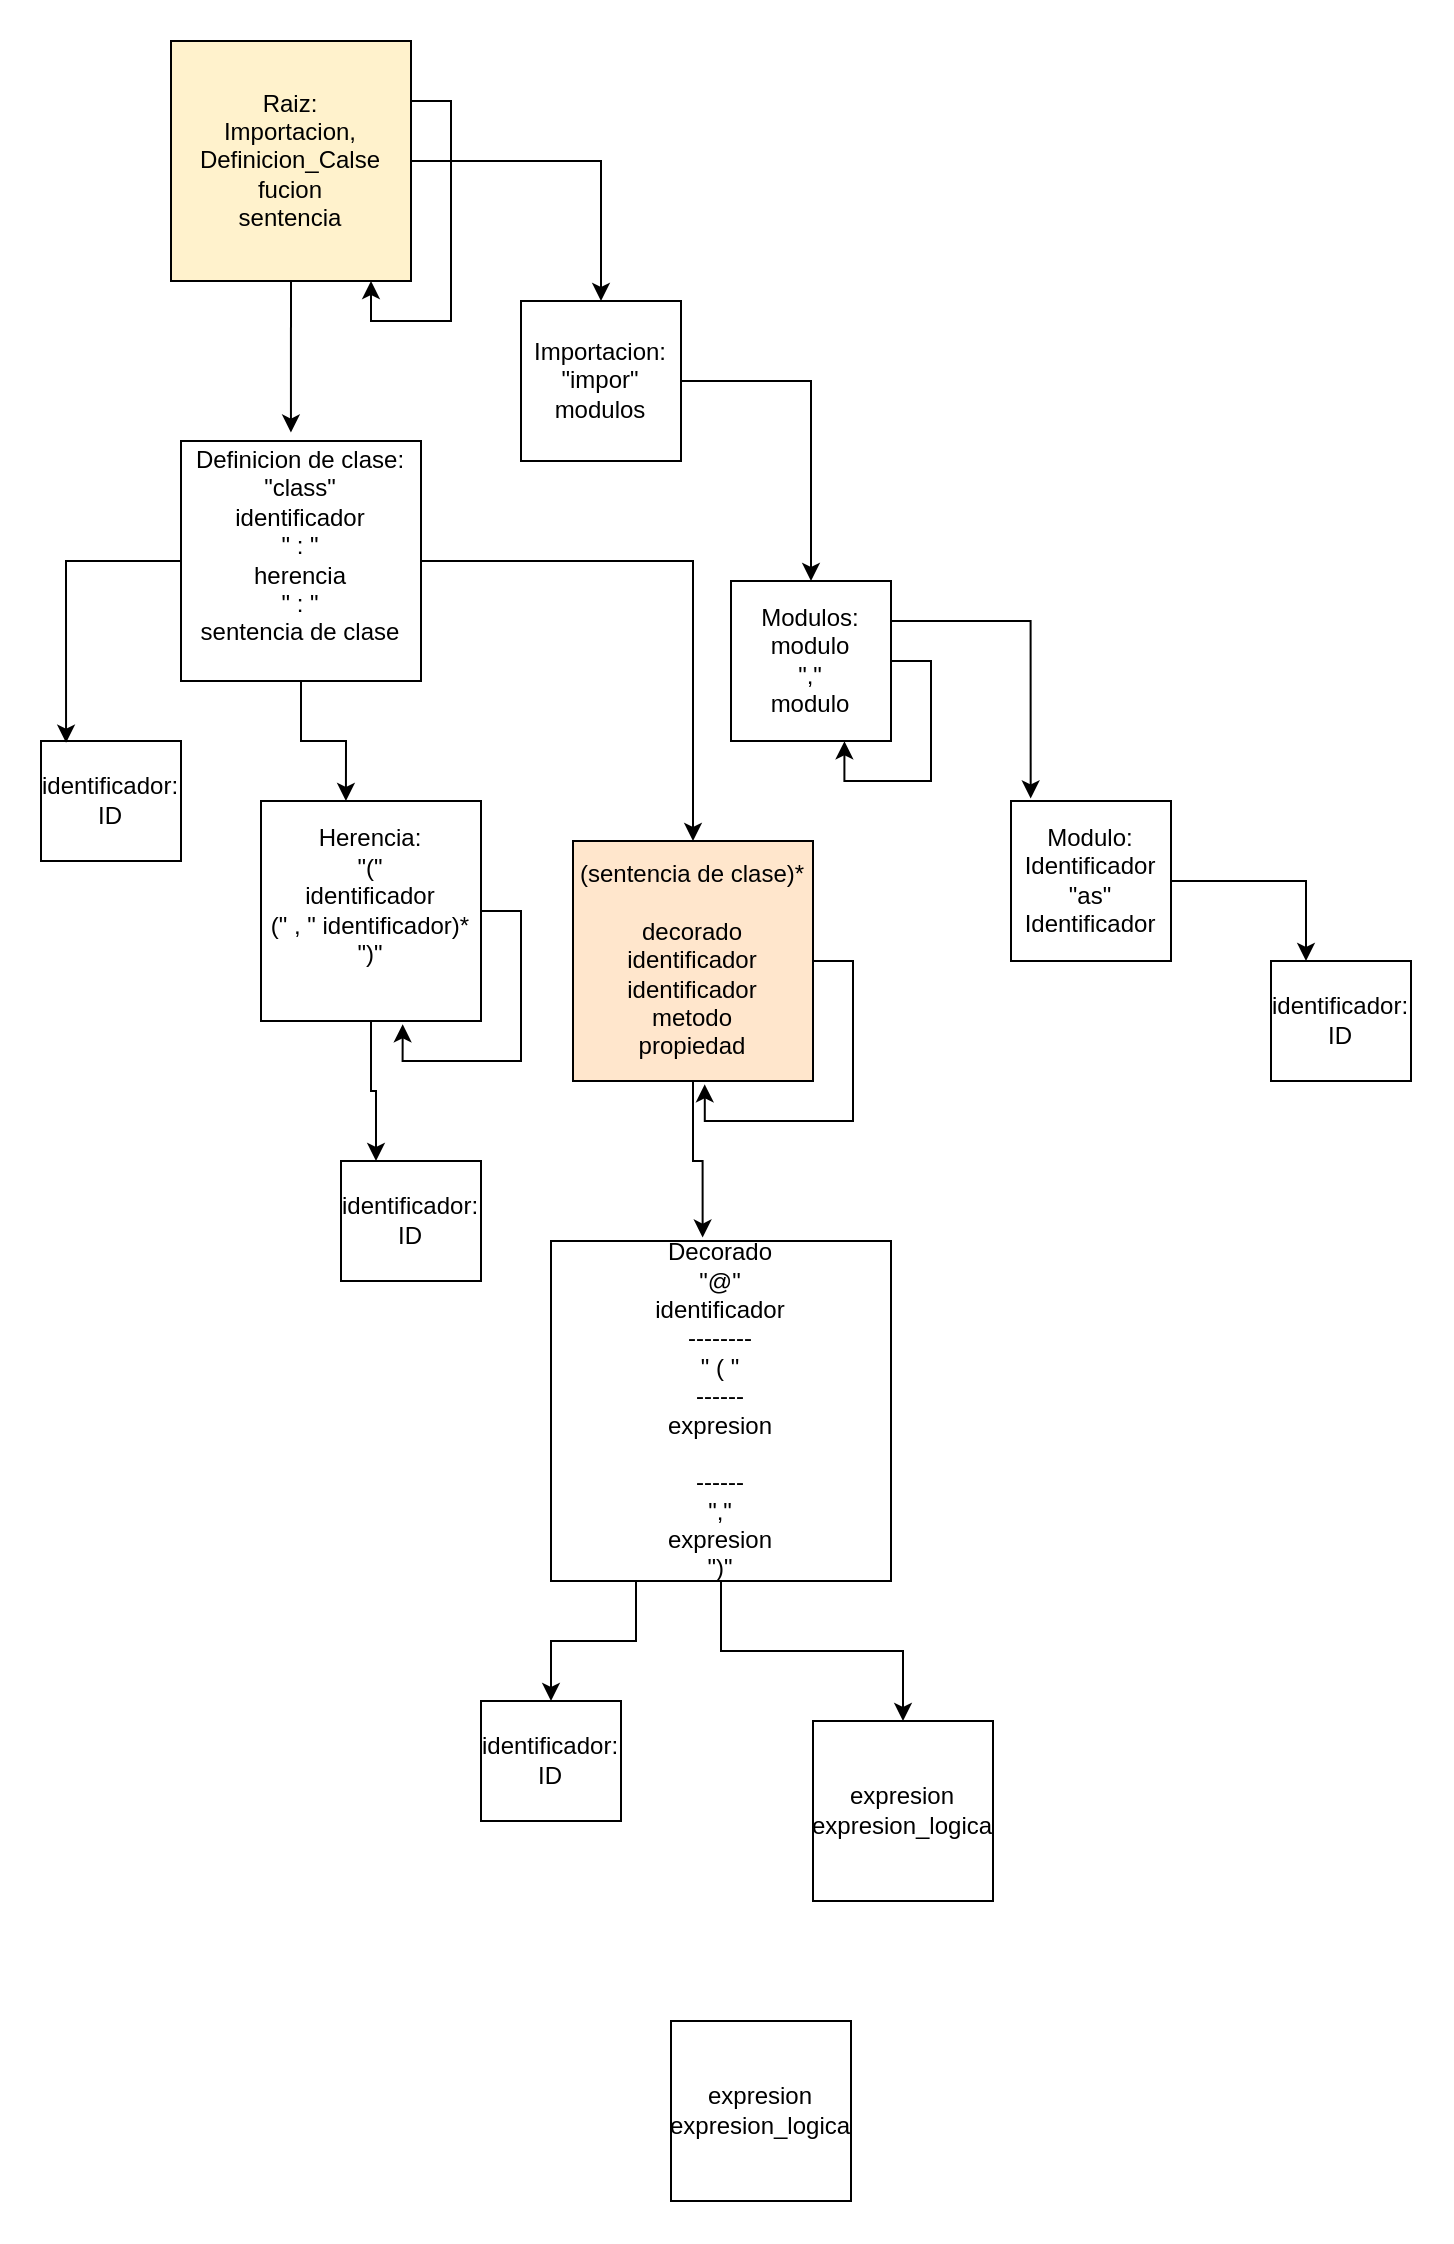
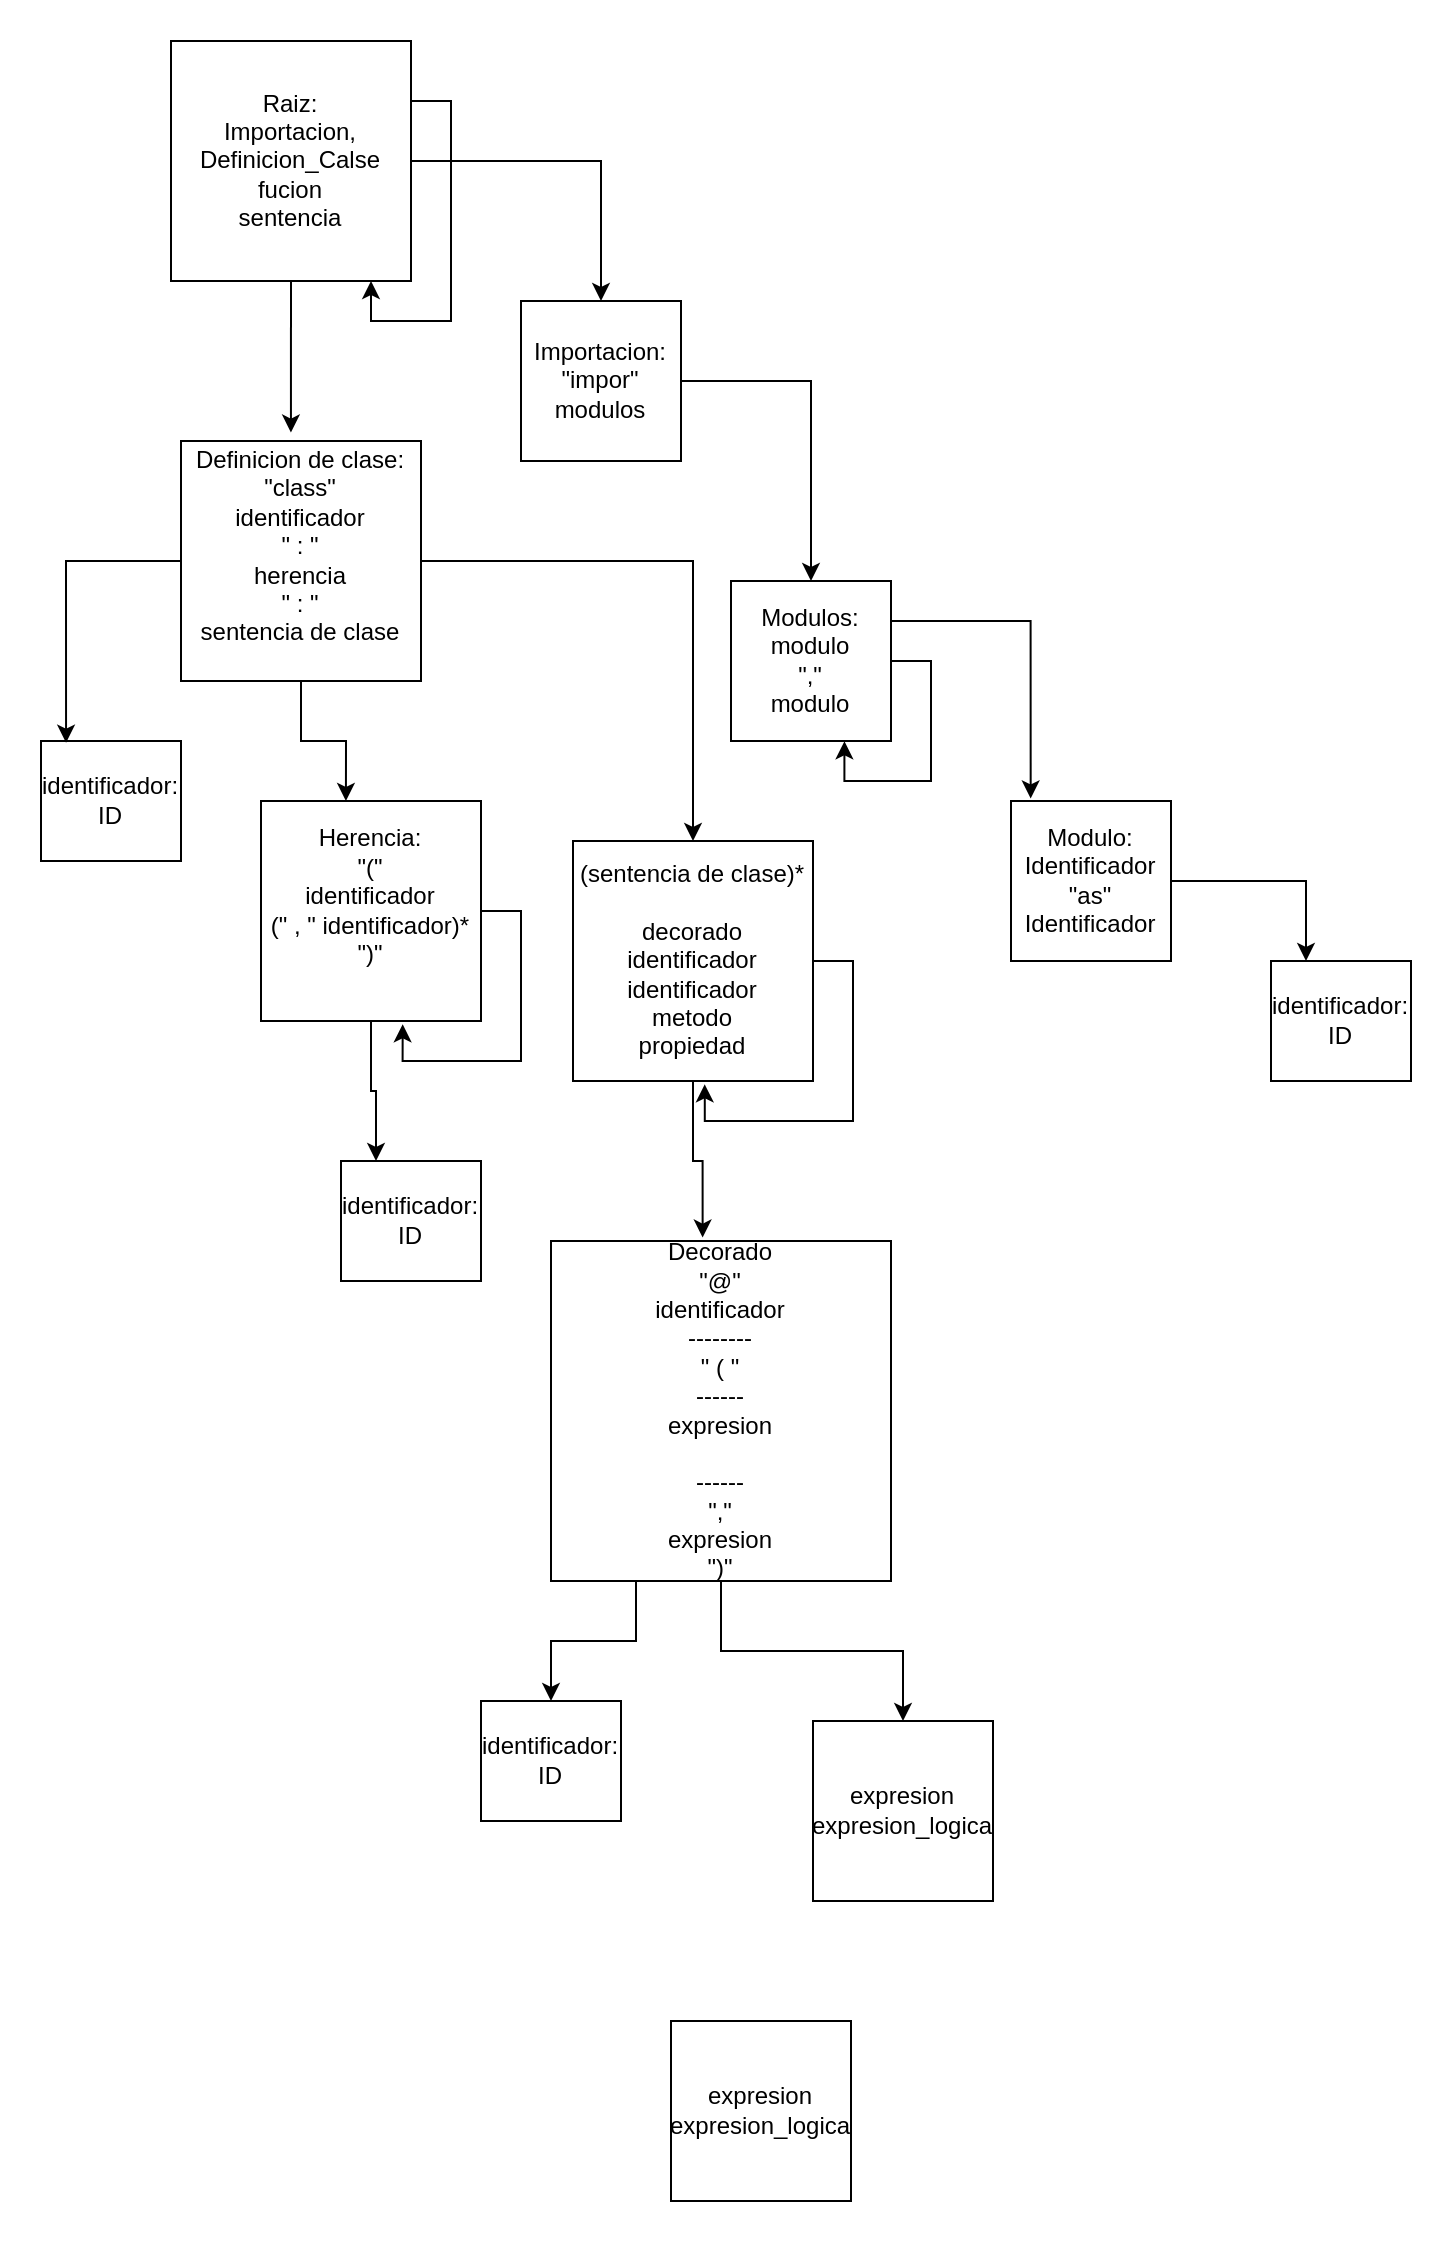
node "Raiz: Importacion, Definicion_Calse fucion sentencia": fillcolor #fff2cc -> #ffffff
node "(sentencia de clase)* decorado identificador identificador metodo propiedad": fillcolor #ffe6cc -> #ffffff
